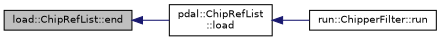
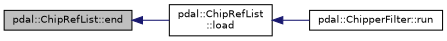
node "load::ChipRefList::end": label "load::ChipRefList::end" -> "pdal::ChipRefList::end"
node "run::ChipperFilter::run": label "run::ChipperFilter::run" -> "pdal::ChipperFilter::run"
